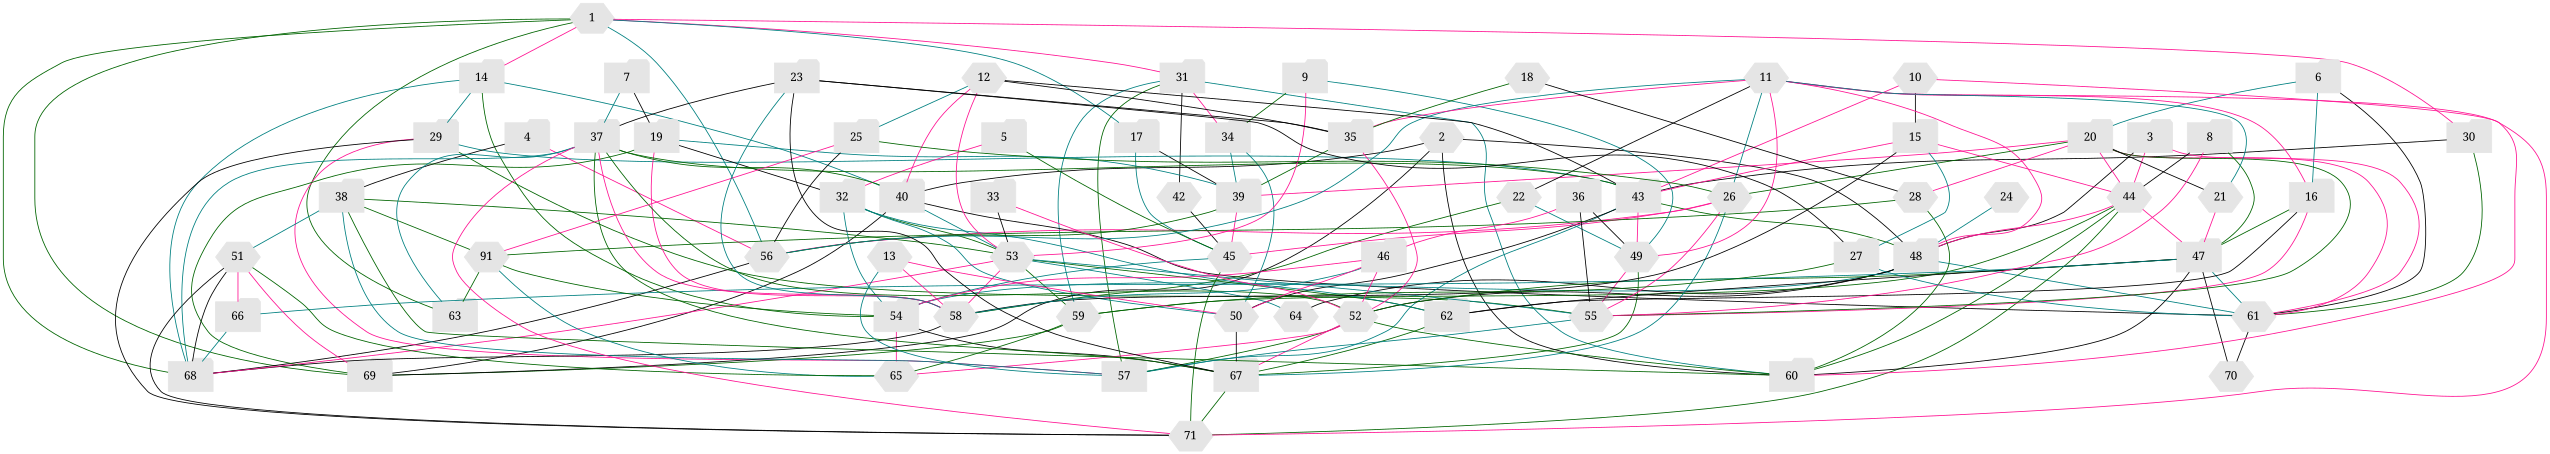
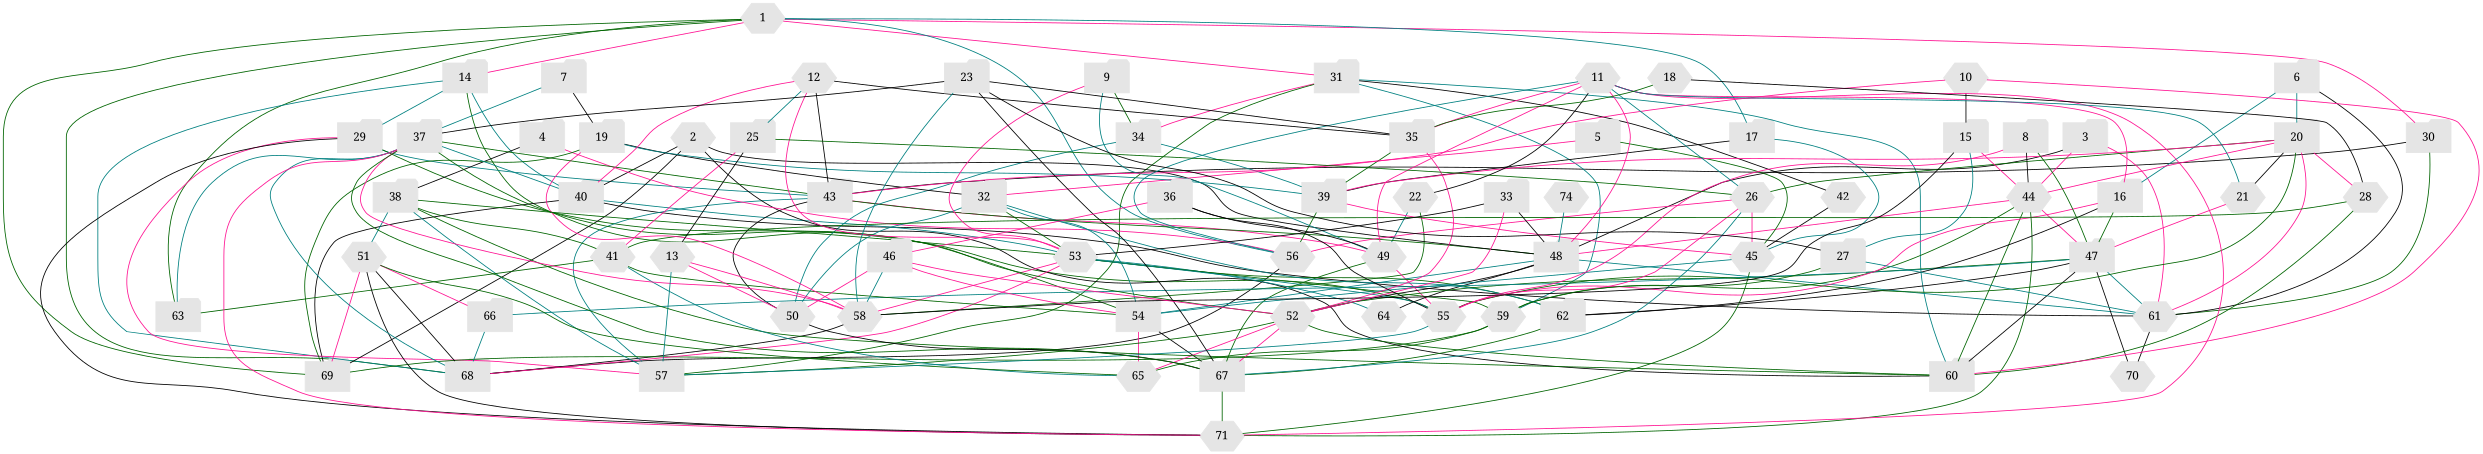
edge "15" -- "43": removed
edge "37" -- "40": color darkgreen -> teal
node "24": label "24" -> "74"
edge "25" -- "56": now "25" -- "13"
edge "33" -- "48": added
node "91": label "91" -> "41"
